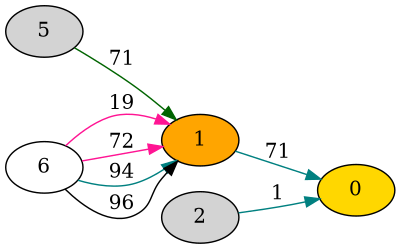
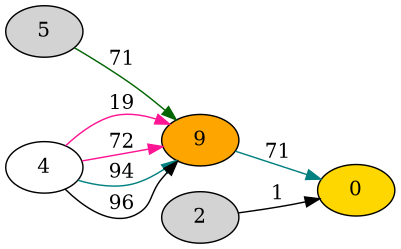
node "1": label "1" -> "9"
node "6": label "6" -> "4"
edge "2" -> "0": color teal -> black
